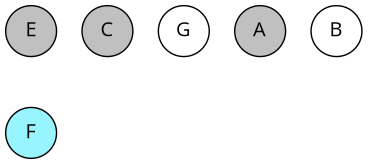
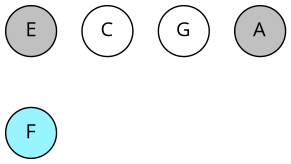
node "C": fillcolor gray -> white
node "B": removed
